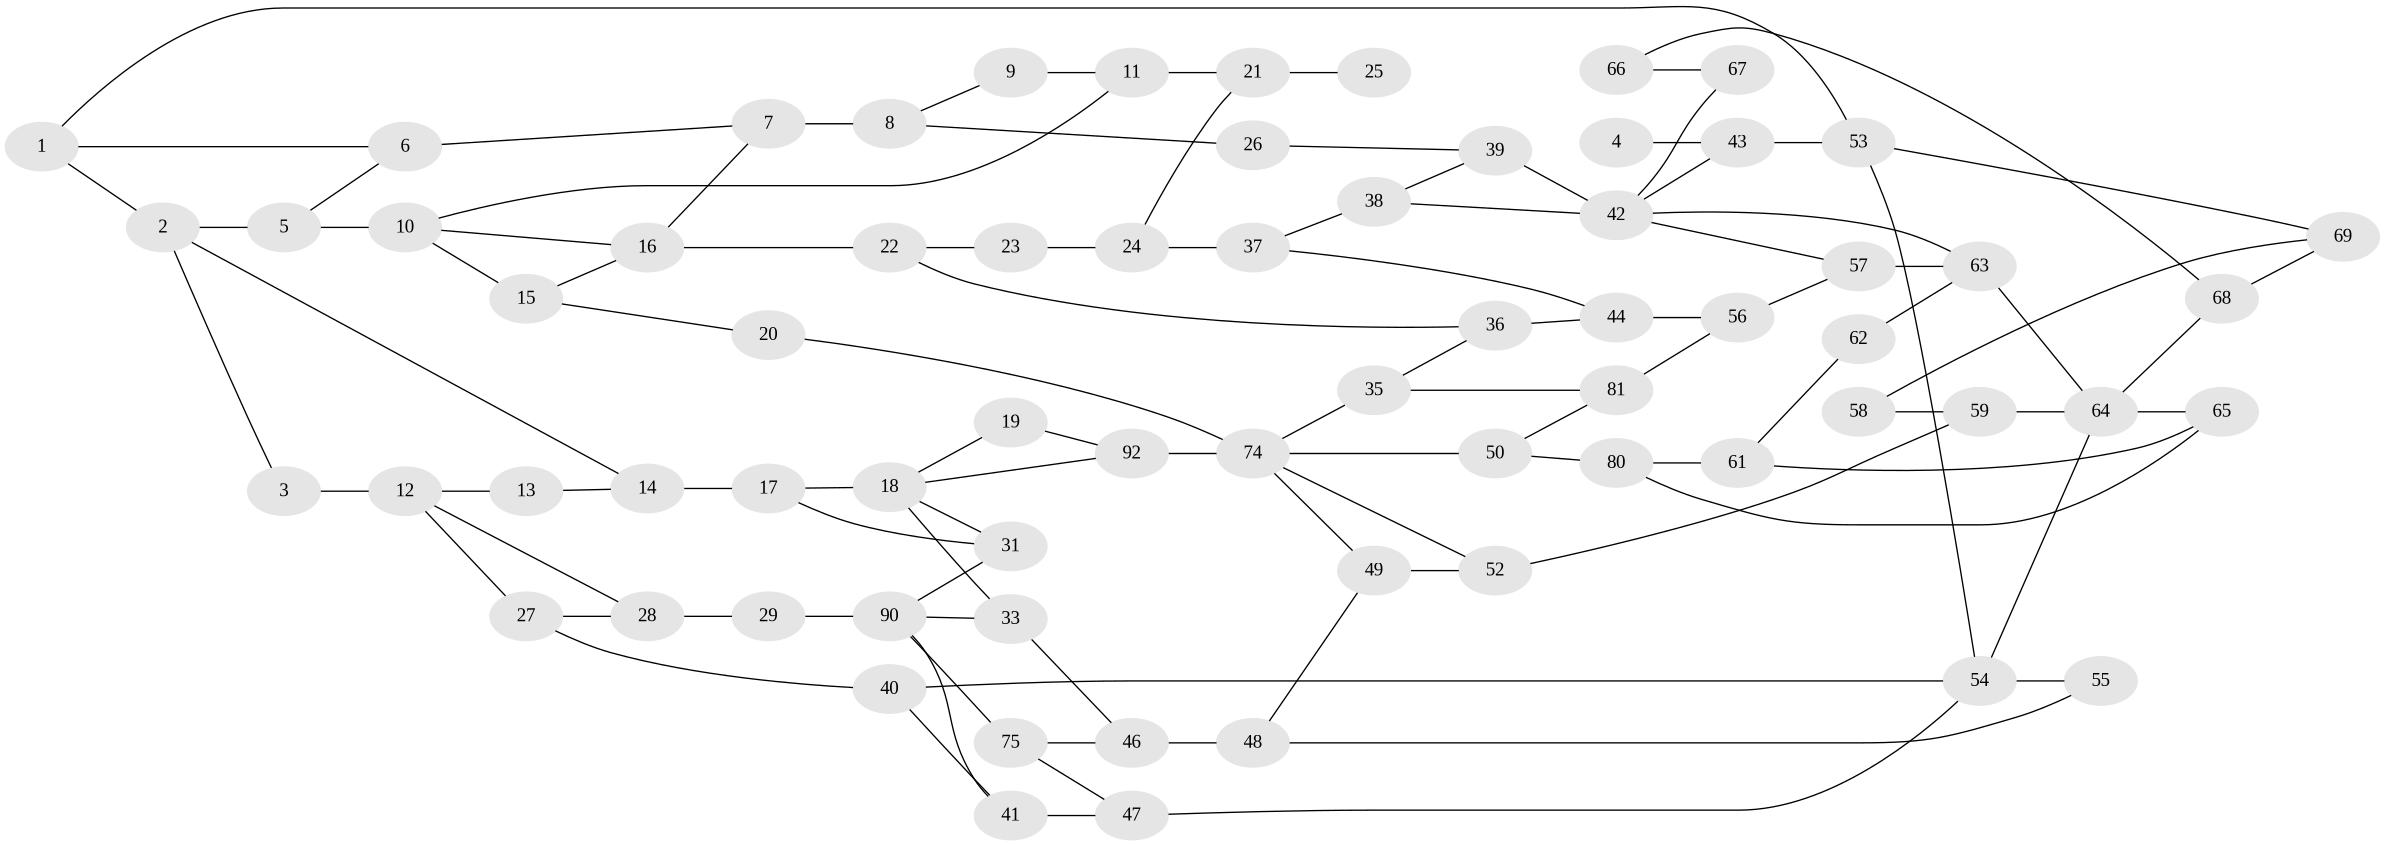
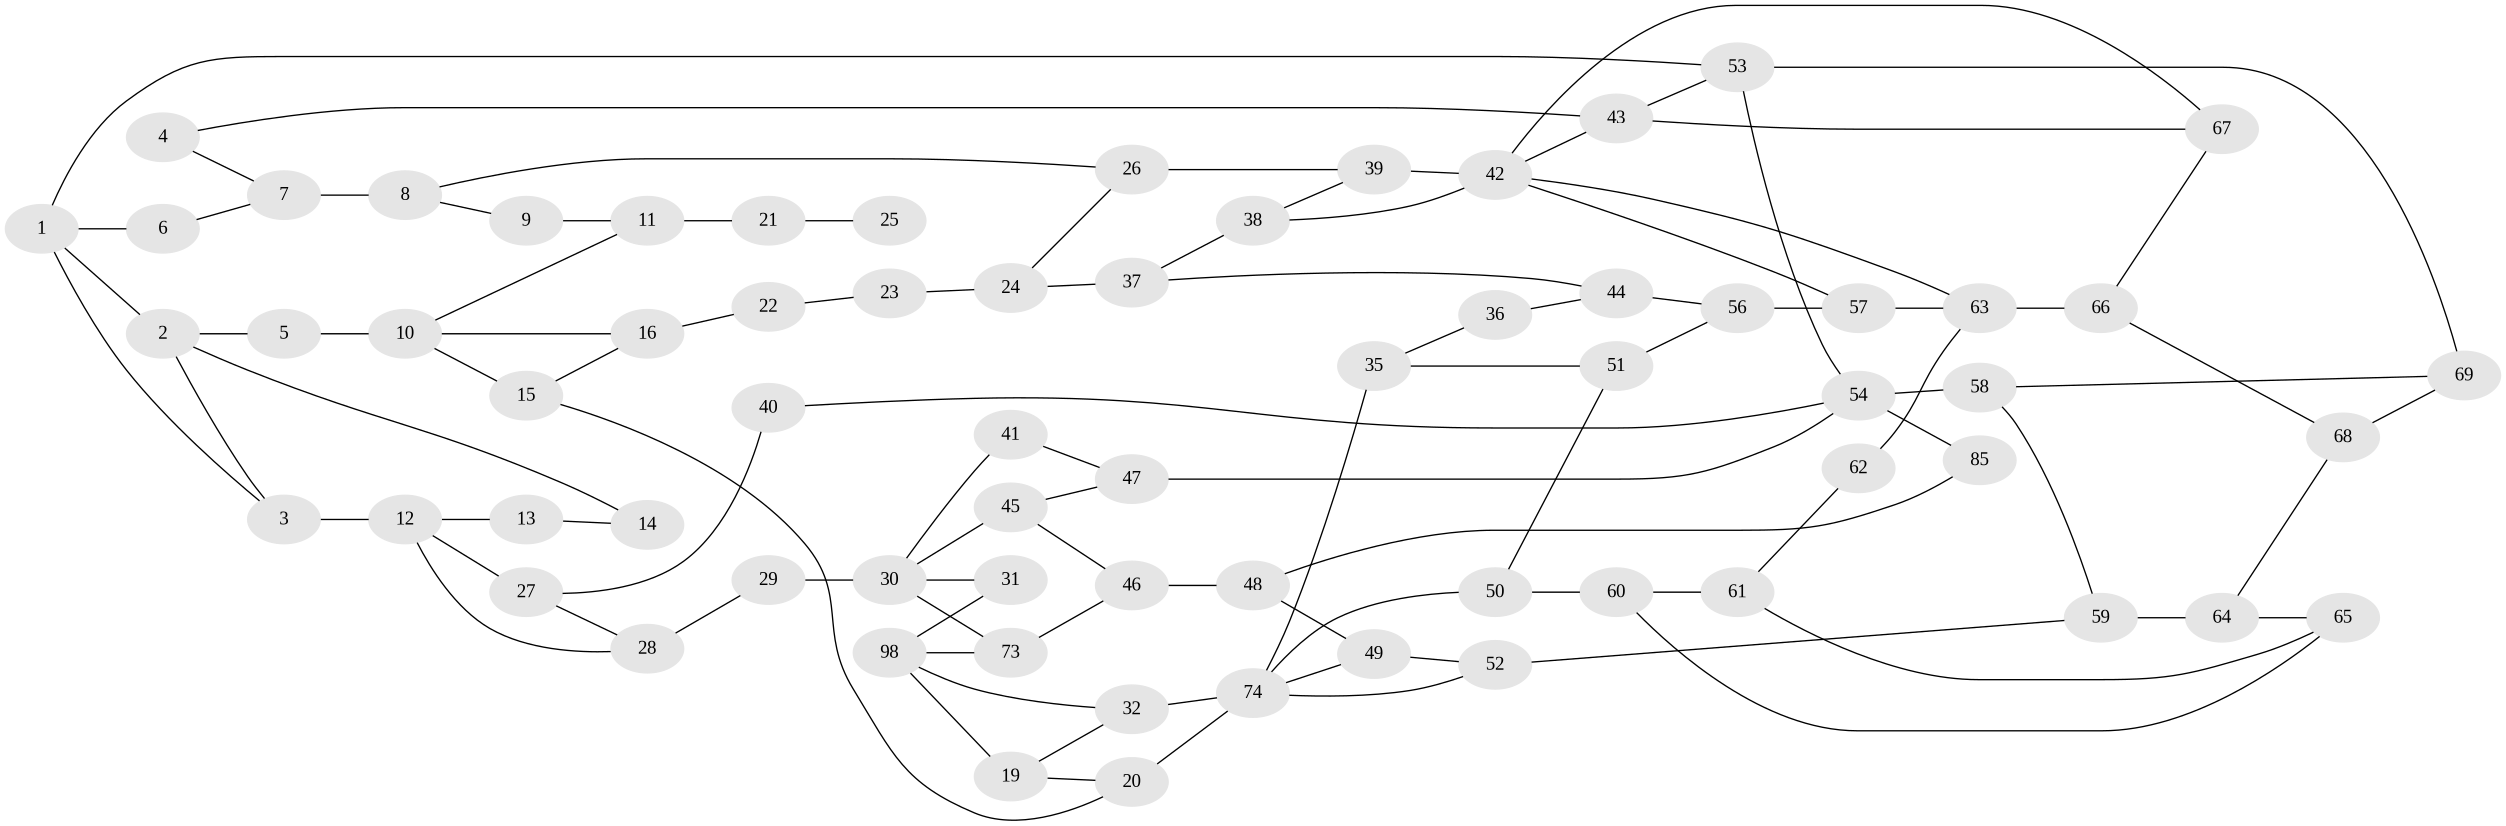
edge "43" -- "67": added
edge "21" -- "24": now "26" -- "24"
edge "6" -- "5": removed
edge "7" -- "16": now "7" -- "4"
edge "22" -- "36": removed
edge "63" -- "64": now "63" -- "66"
edge "1" -- "3": added
node "81": label "81" -> "51"
node "92": label "92" -> "32"
node "80": label "80" -> "60"
node "18": label "18" -> "98"
node "17": removed
edge "64" -- "54": now "58" -- "54"
node "90": label "90" -> "30"
node "33": label "33" -> "73"
node "55": label "55" -> "85"
node "75": label "75" -> "45"
edge "40" -- "41": removed
edge "19" -- "20": added
